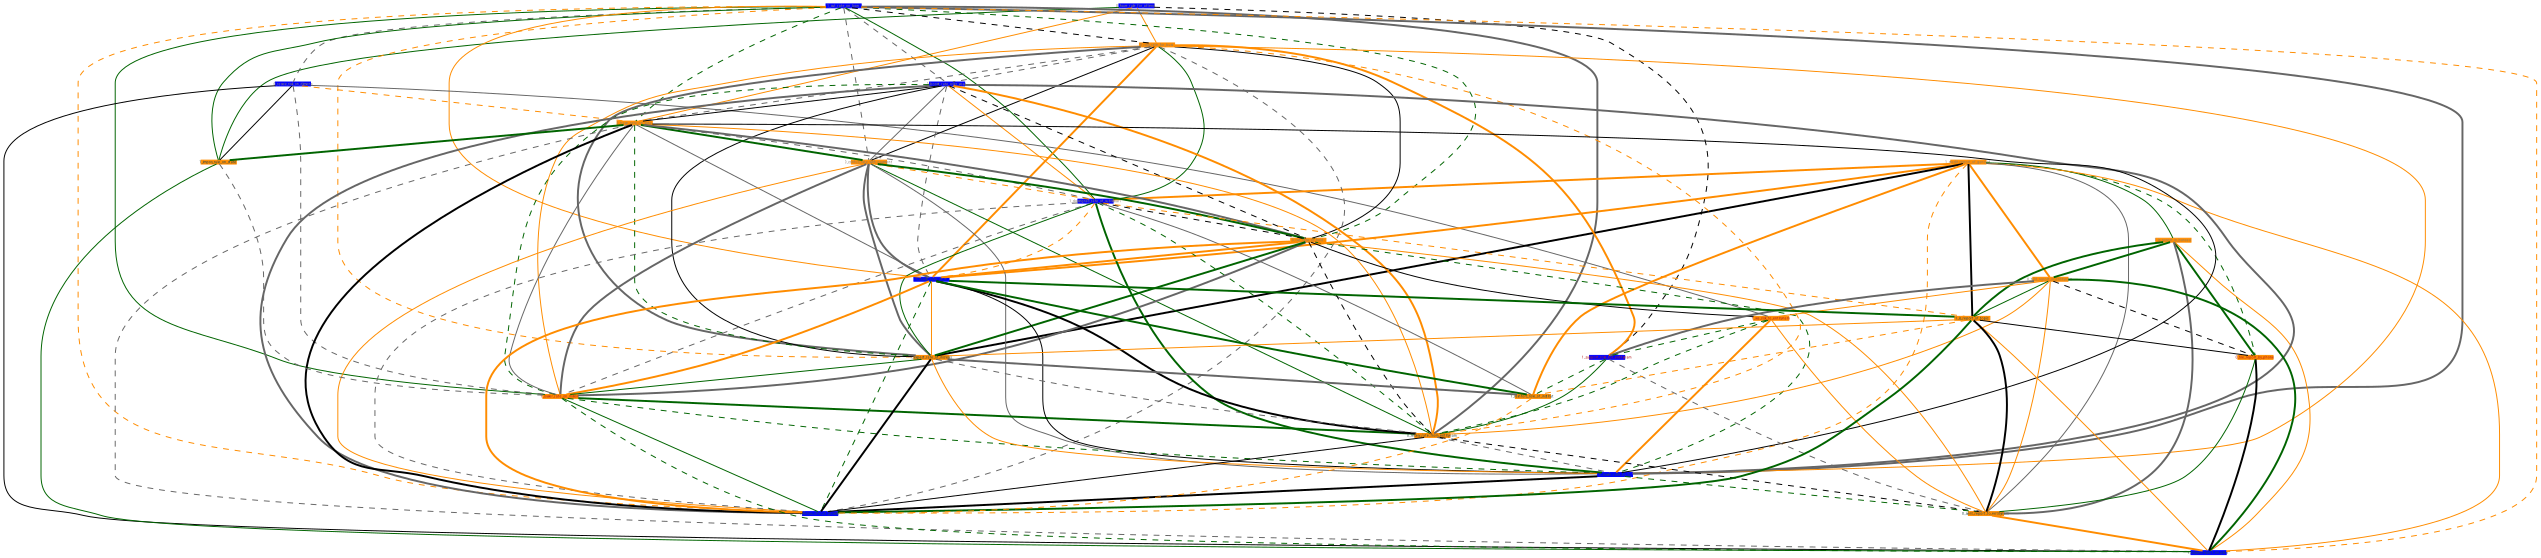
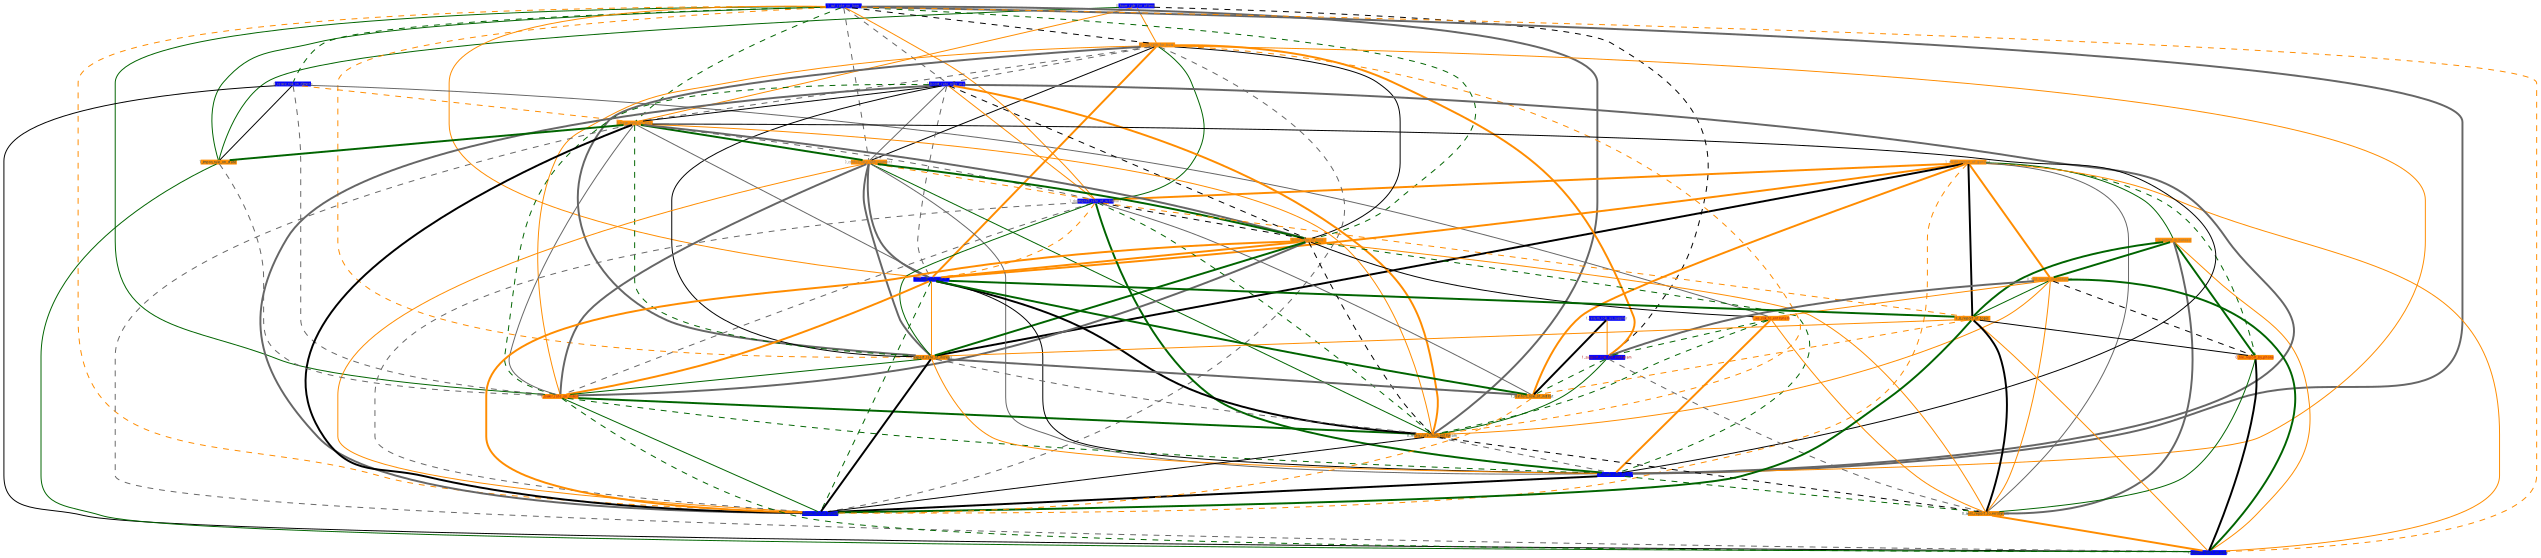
edge "1_cut_rate_on_loan" -- "0_receiv_risk_on_dimens": color gray40 -> darkgreen
edge "1_cut_rate_on_loan" -- "1_downgrad_rate_of_subsidiari": color darkgreen -> darkorange
node "1_resum_role_as_supplier": added
